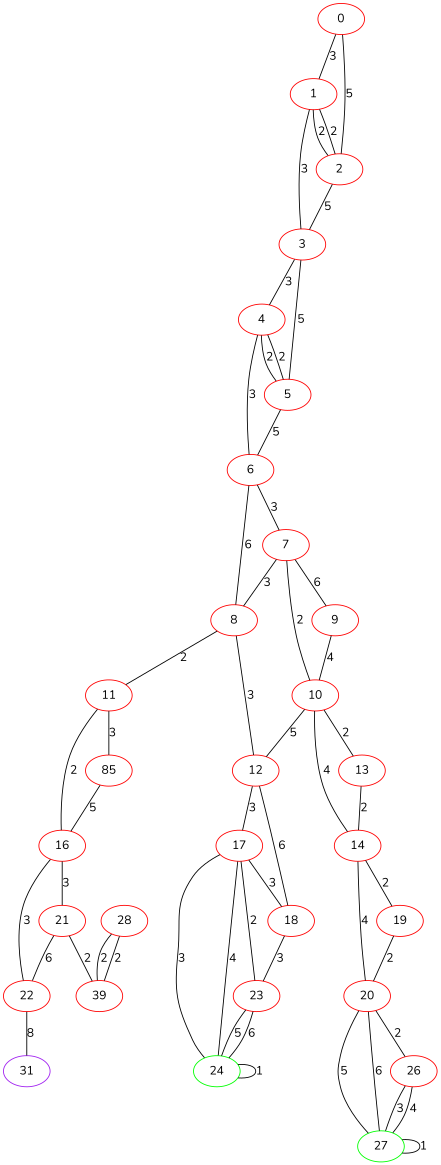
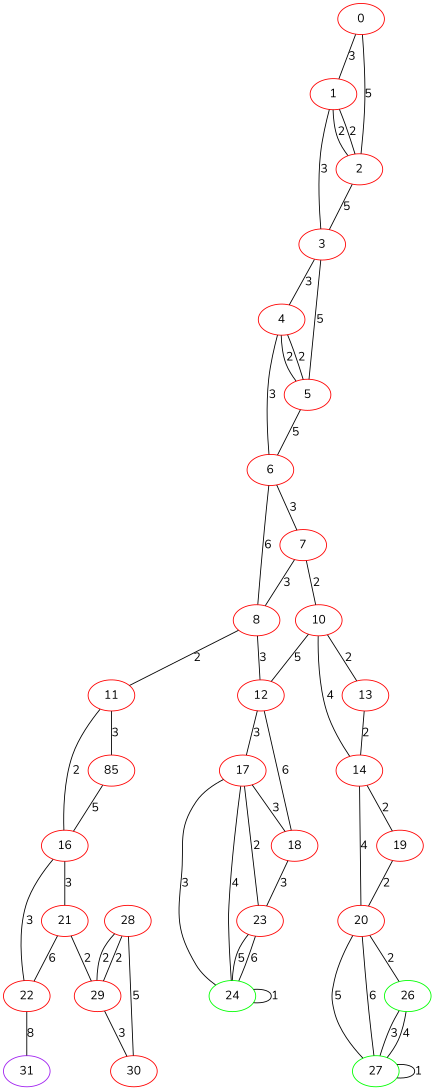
node "9": removed
node "39": label "39" -> "29"
node "30": added
node "26": color red -> green
